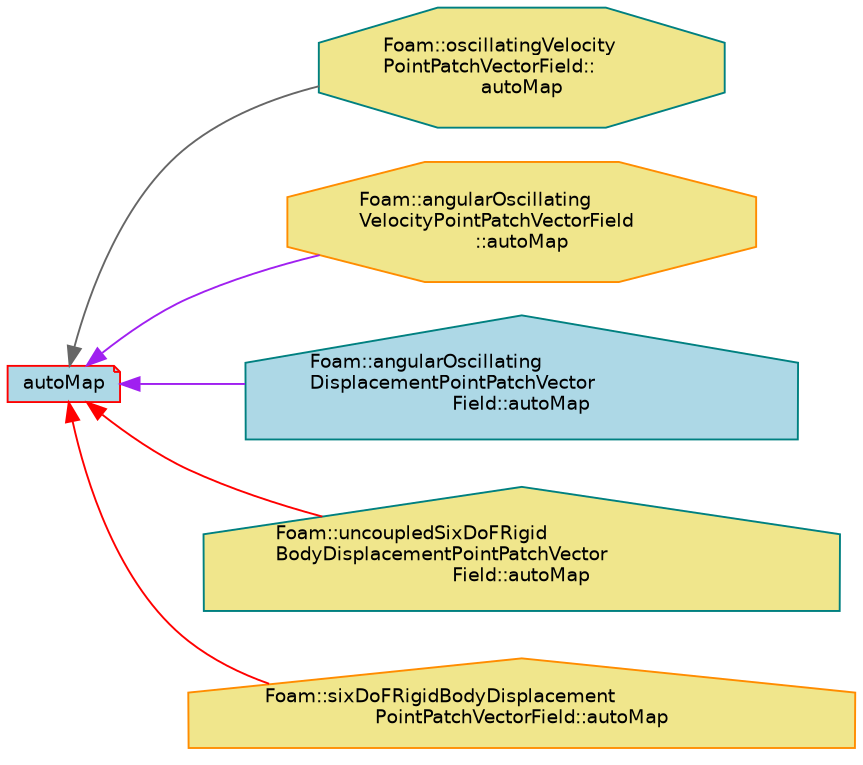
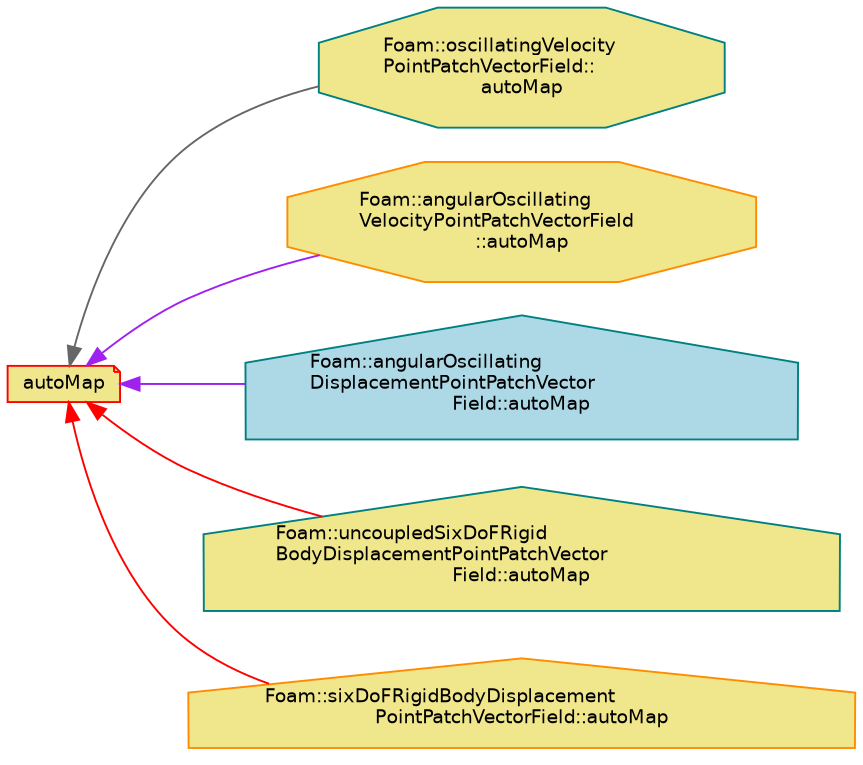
node "autoMap": fillcolor lightblue -> khaki
